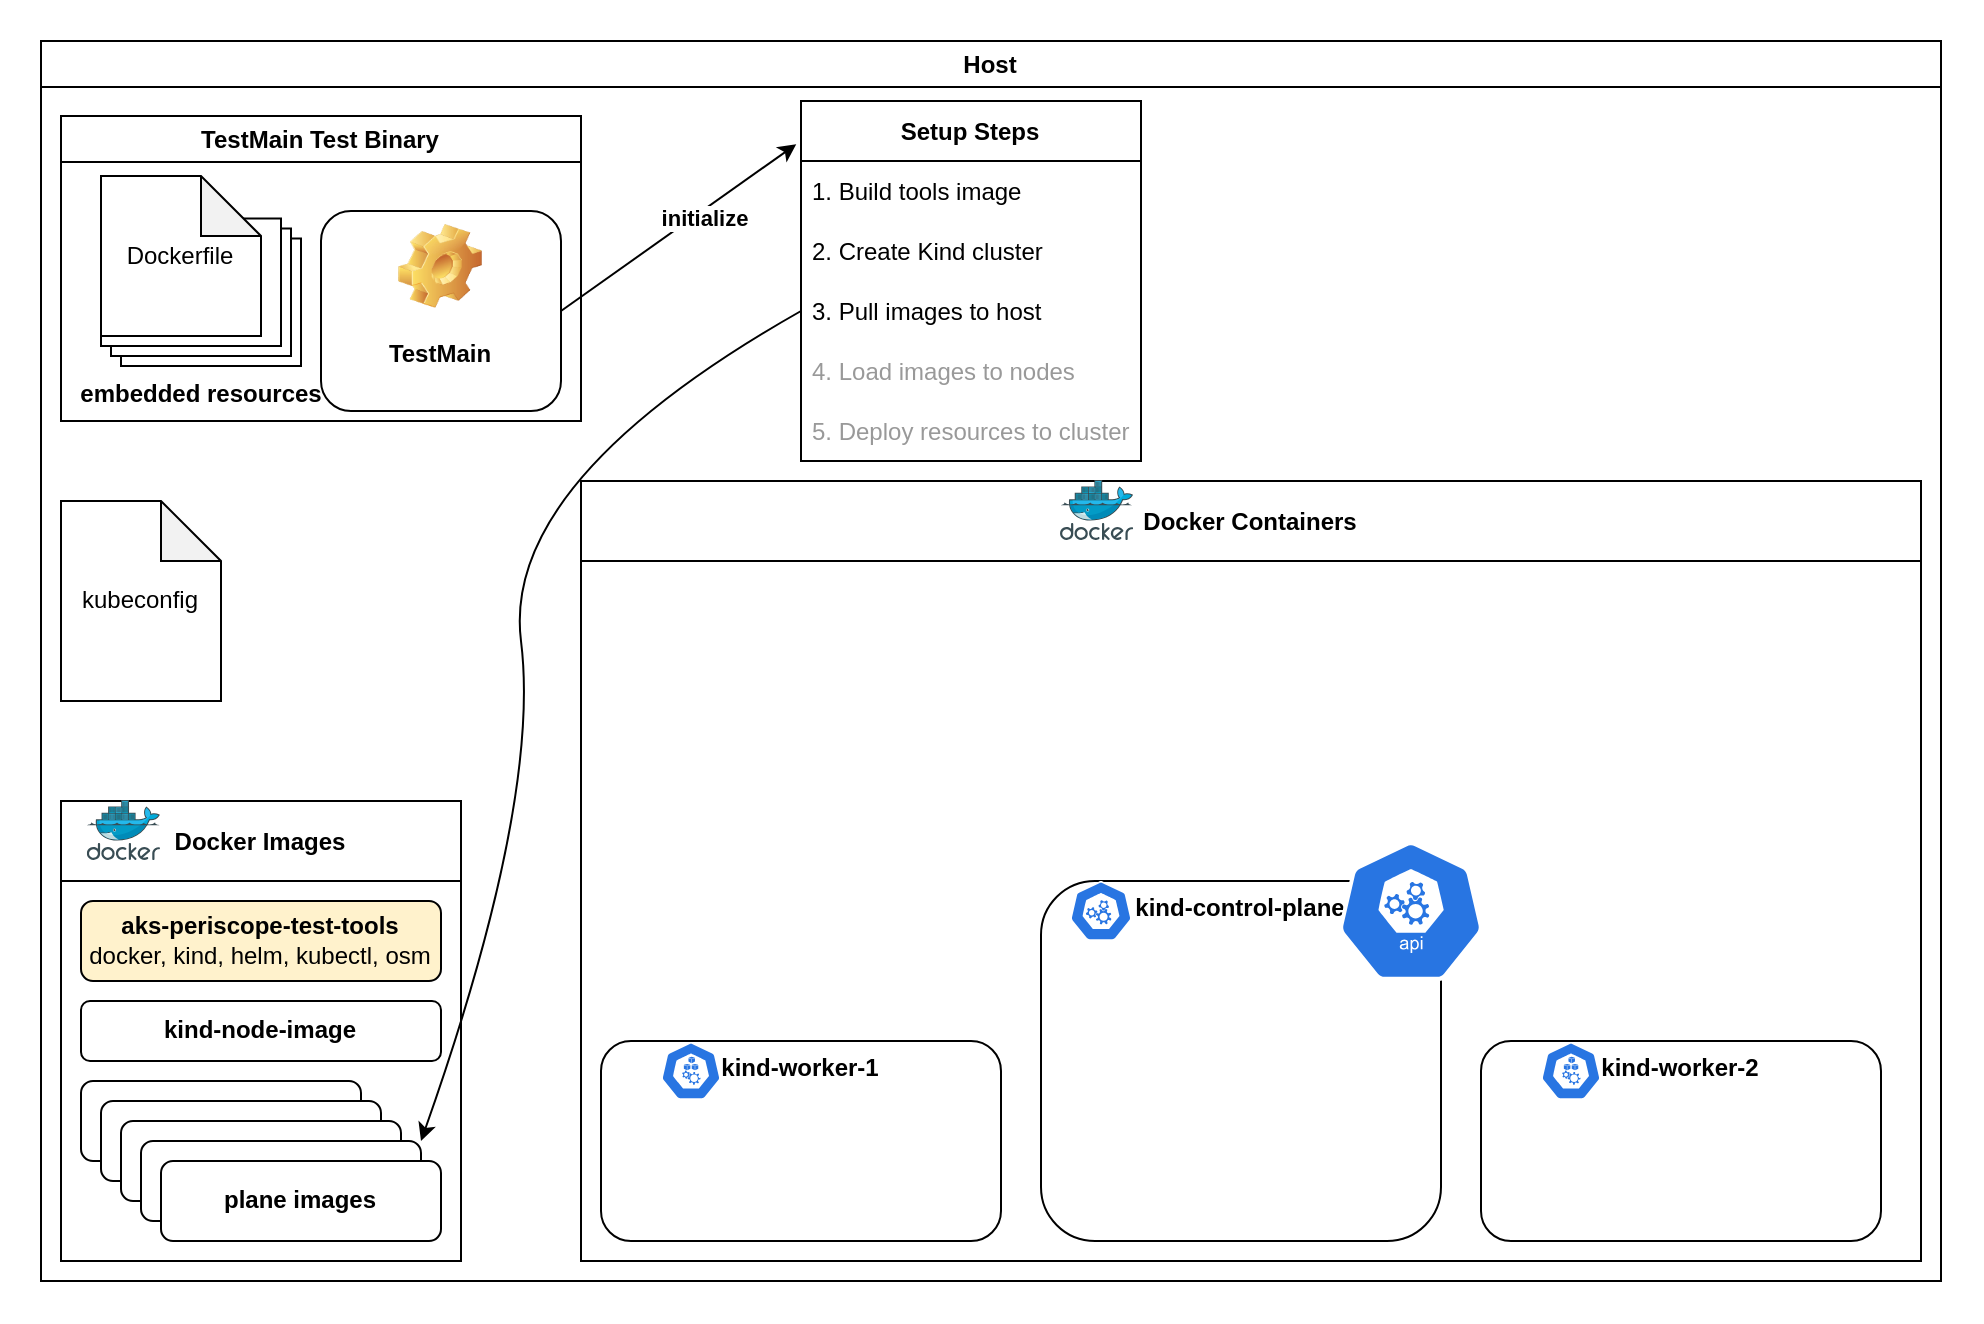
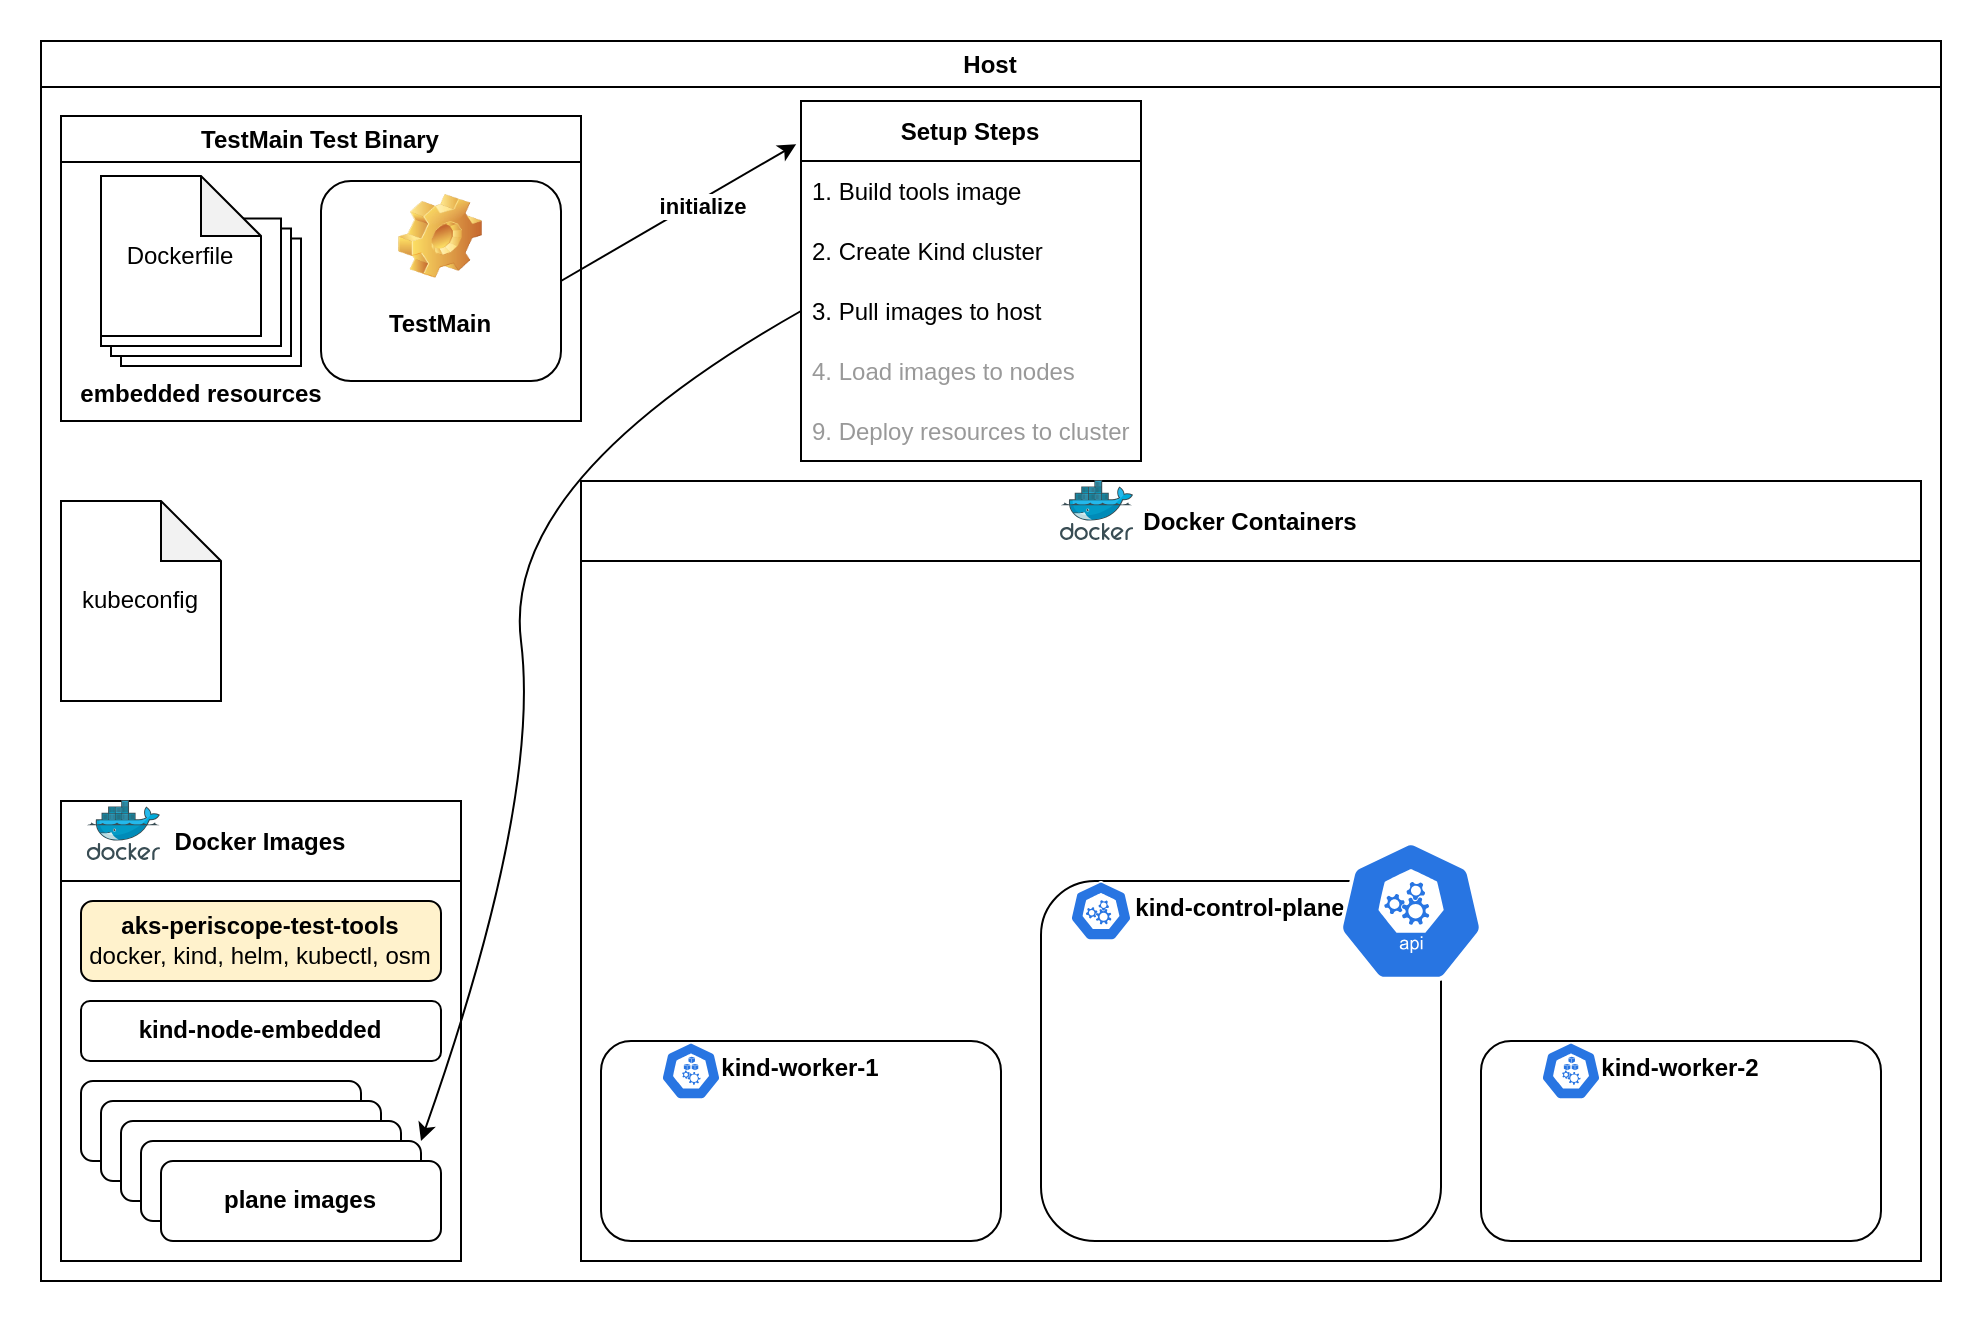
node "TestMain": moved (441, 311) -> (441, 281)
node "5. Deploy resources to cluster": label "5. Deploy resources to cluster" -> "9. Deploy resources to cluster"
node "kind-node-image": label "kind-node-image" -> "kind-node-embedded"
